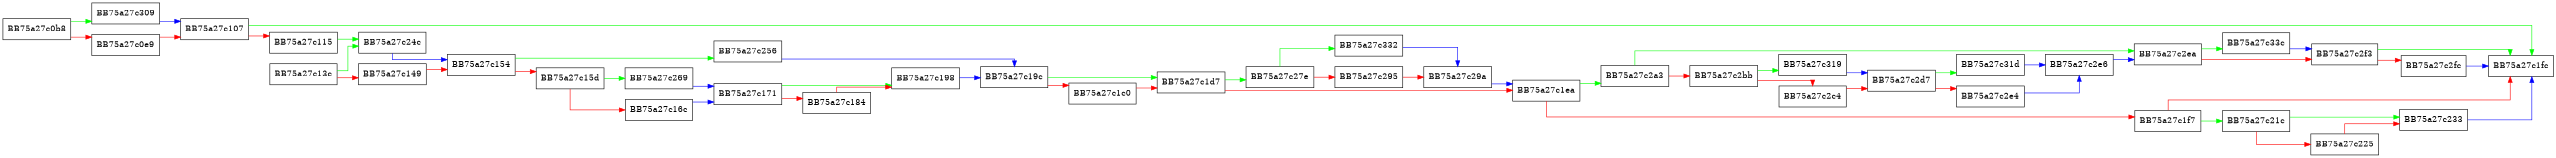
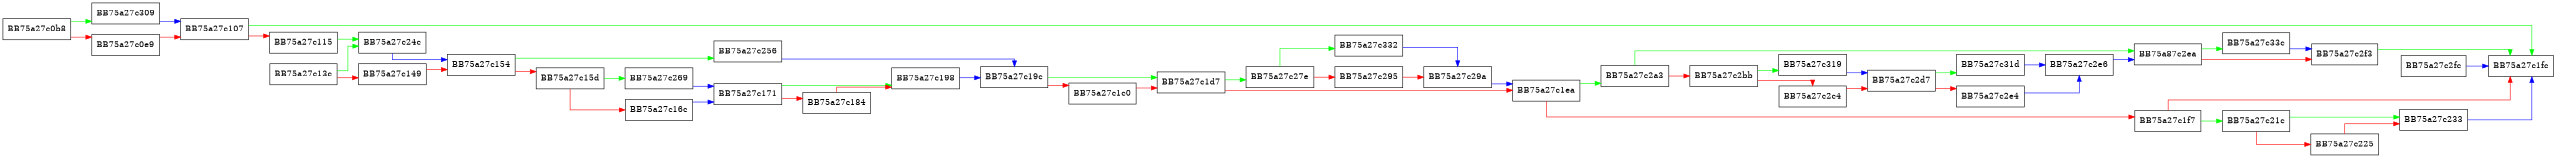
node "BB75a27c2ea": label "BB75a27c2ea" -> "BB75a87c2ea"
edge "BB75a27c2f3" -> "BB75a27c2fc": removed
